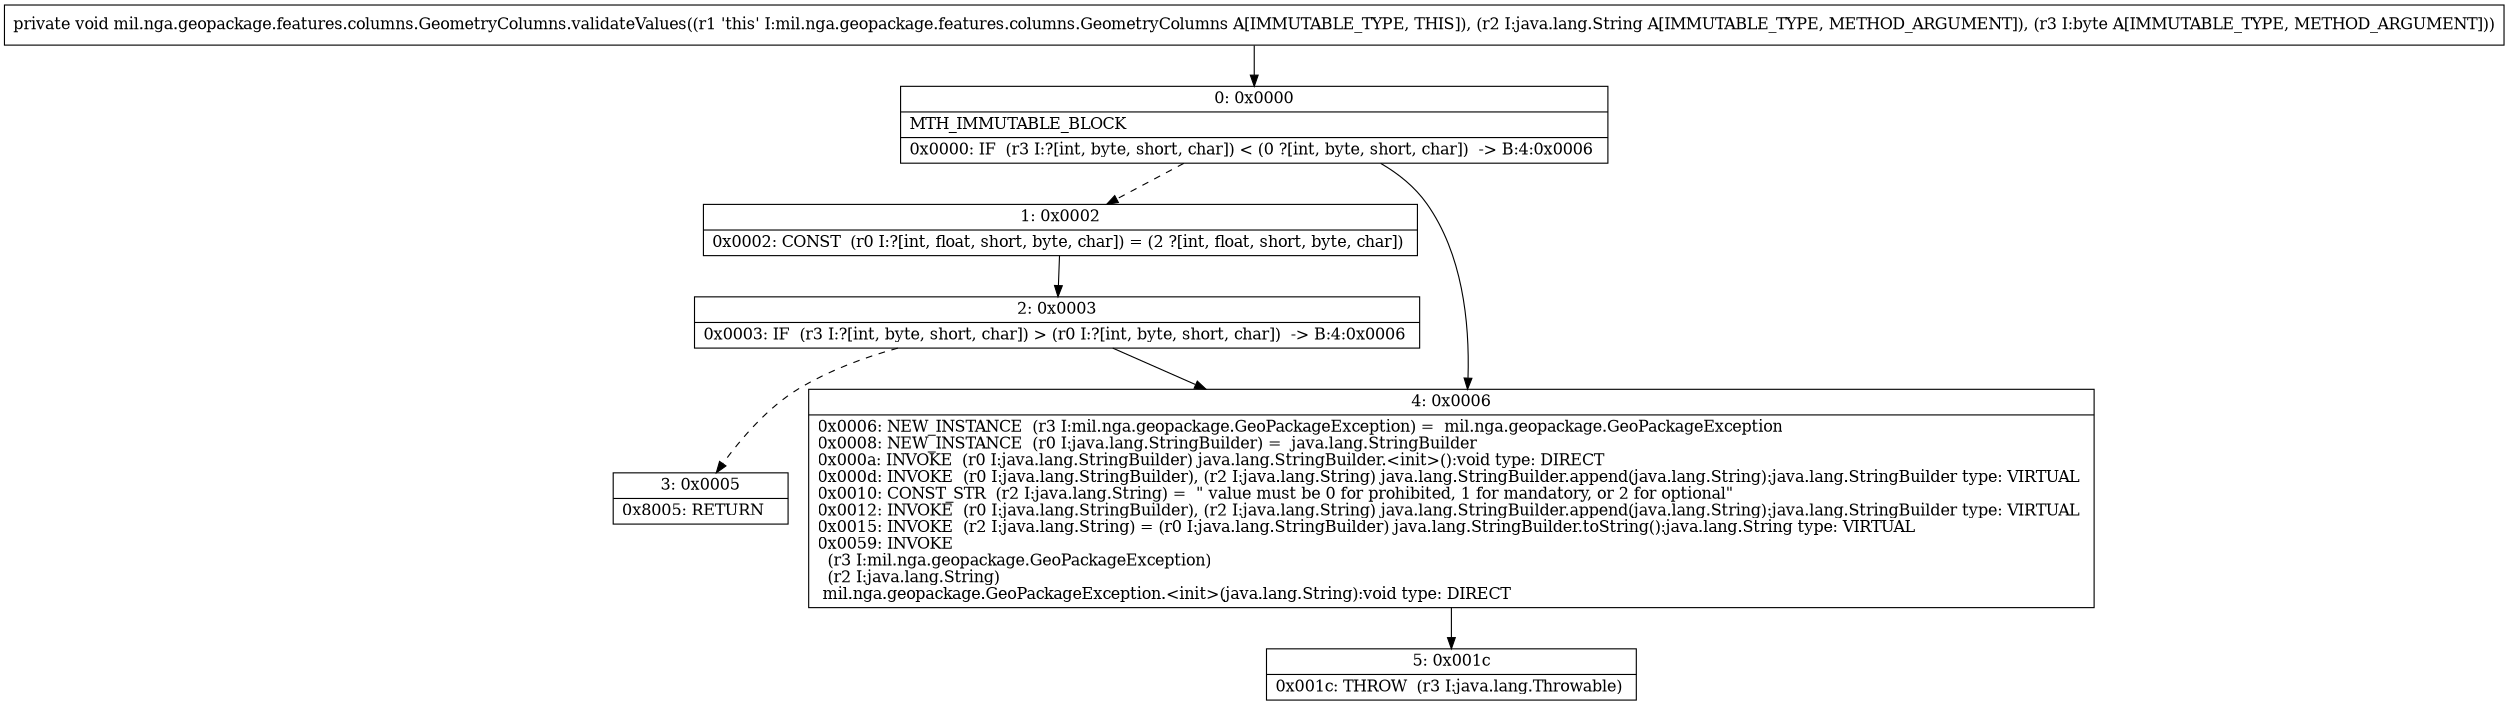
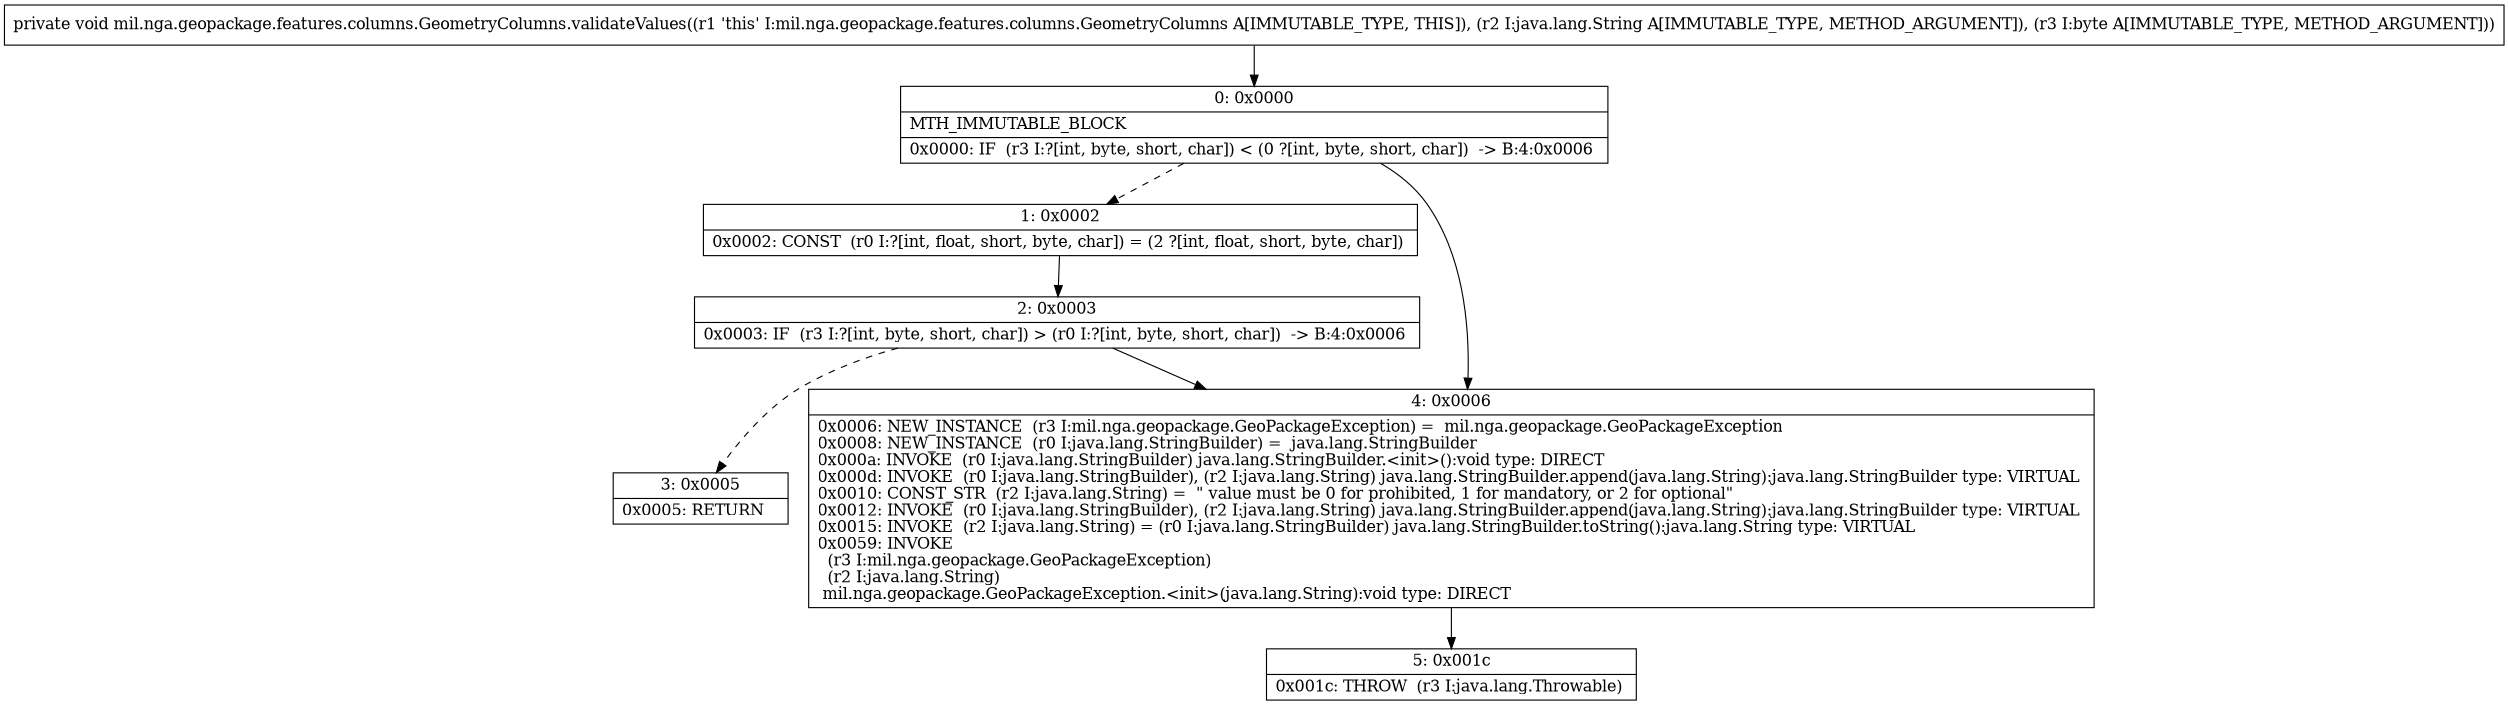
node "3: 0x0005": text "0x8005: RETURN" -> "0x0005: RETURN"
